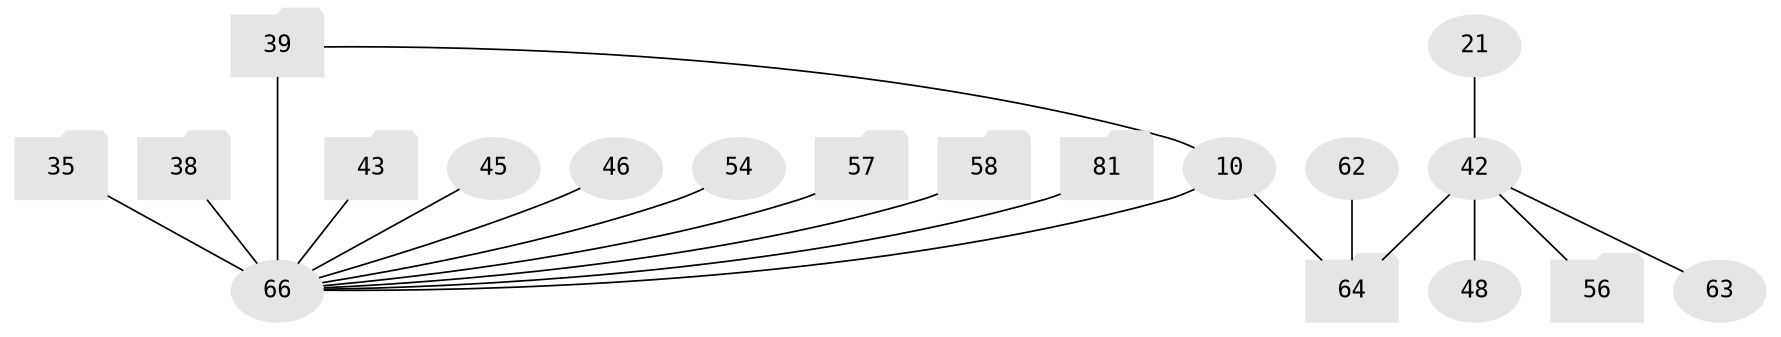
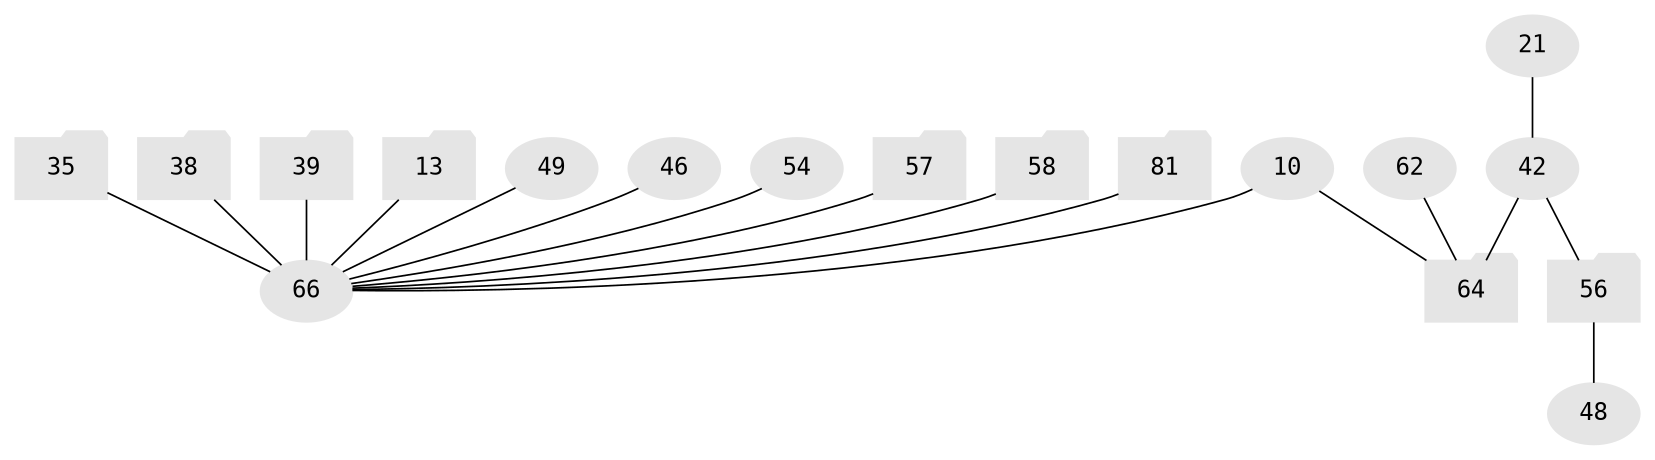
edge "39" -- "10": removed
node "43": label "43" -> "13"
node "45": label "45" -> "49"
edge "42" -- "48": now "56" -- "48"
node "63": removed
